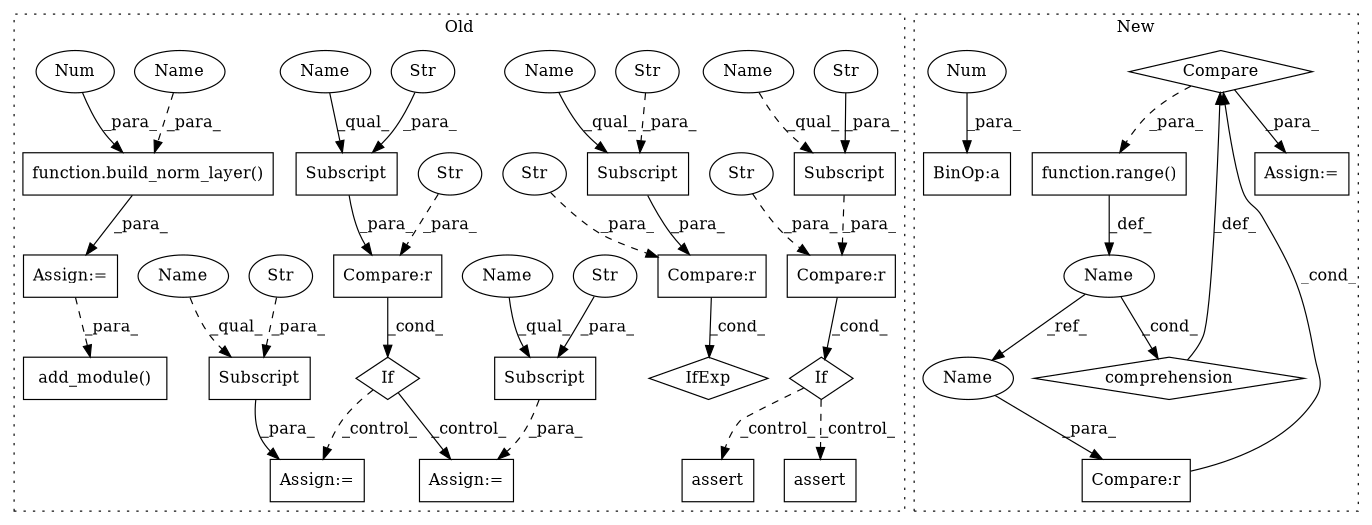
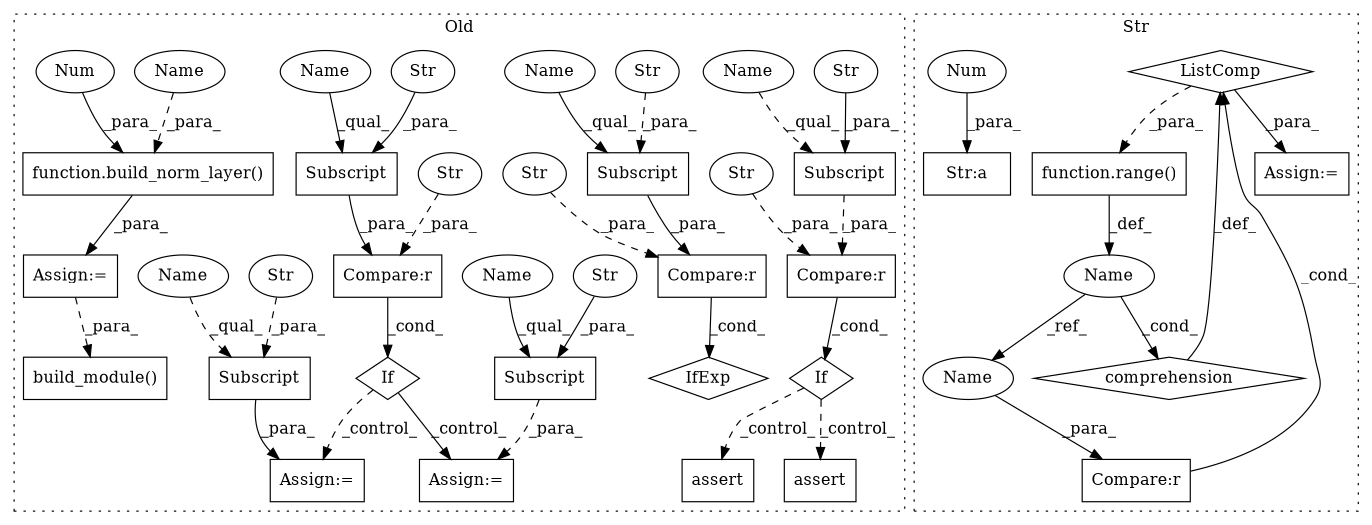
cluster "New": label "New" -> "Str"
node "Compare": label "Compare" -> "ListComp"
node "BinOp:a": label "BinOp:a" -> "Str:a"
node "add_module()": label "add_module()" -> "build_module()"
